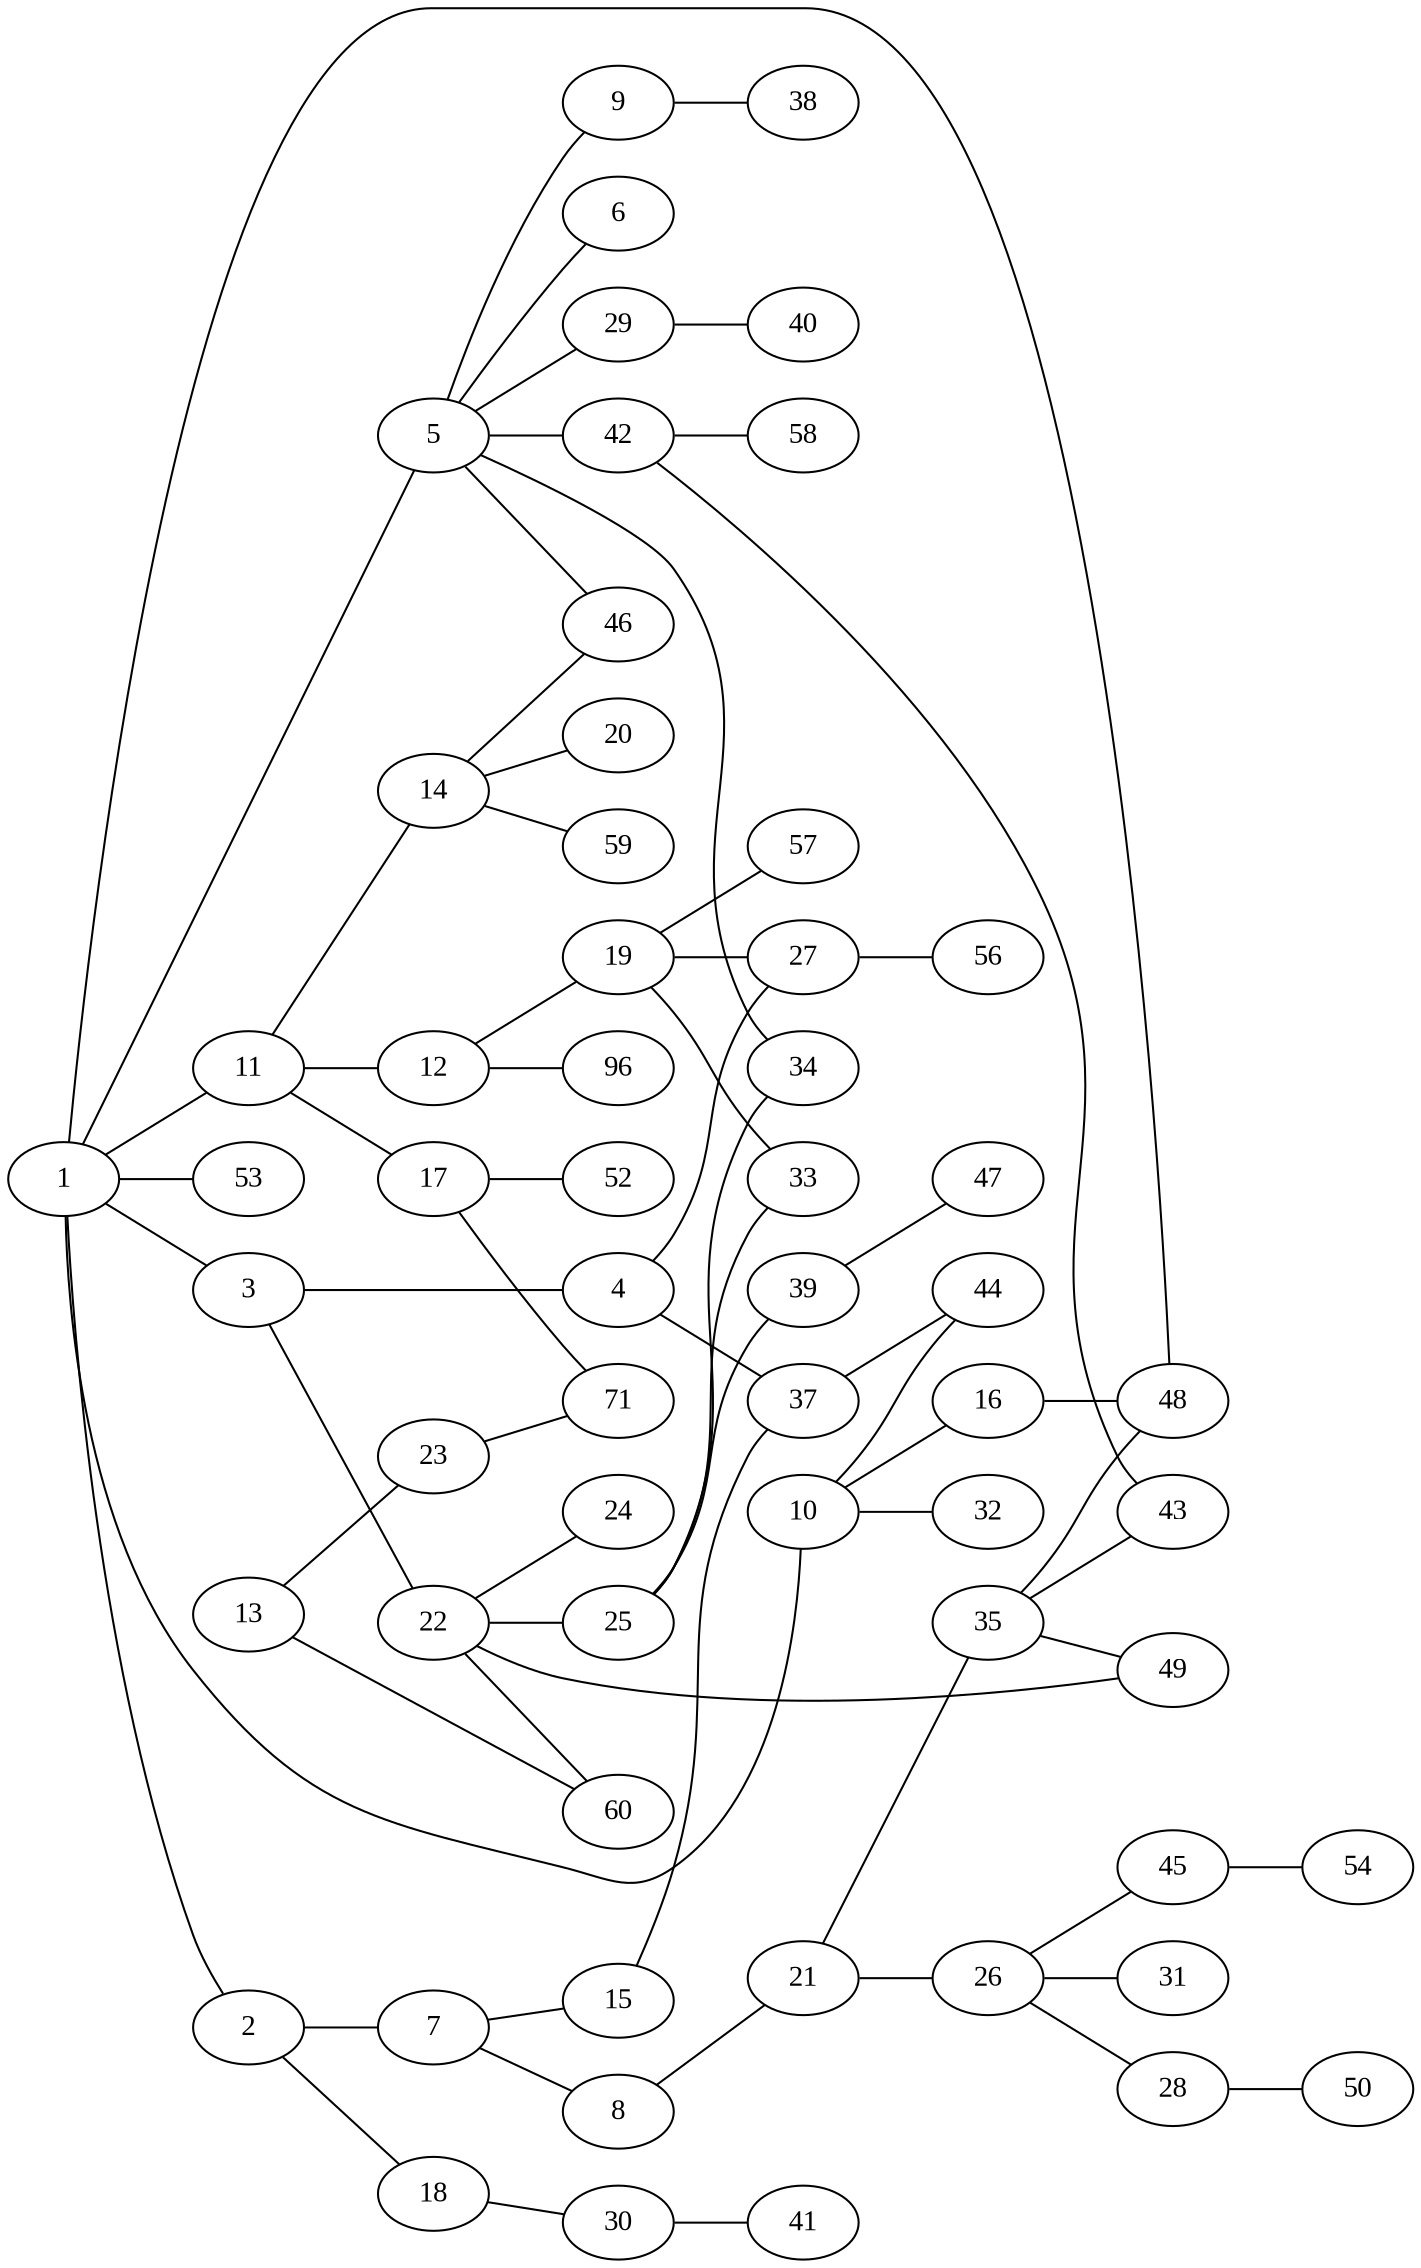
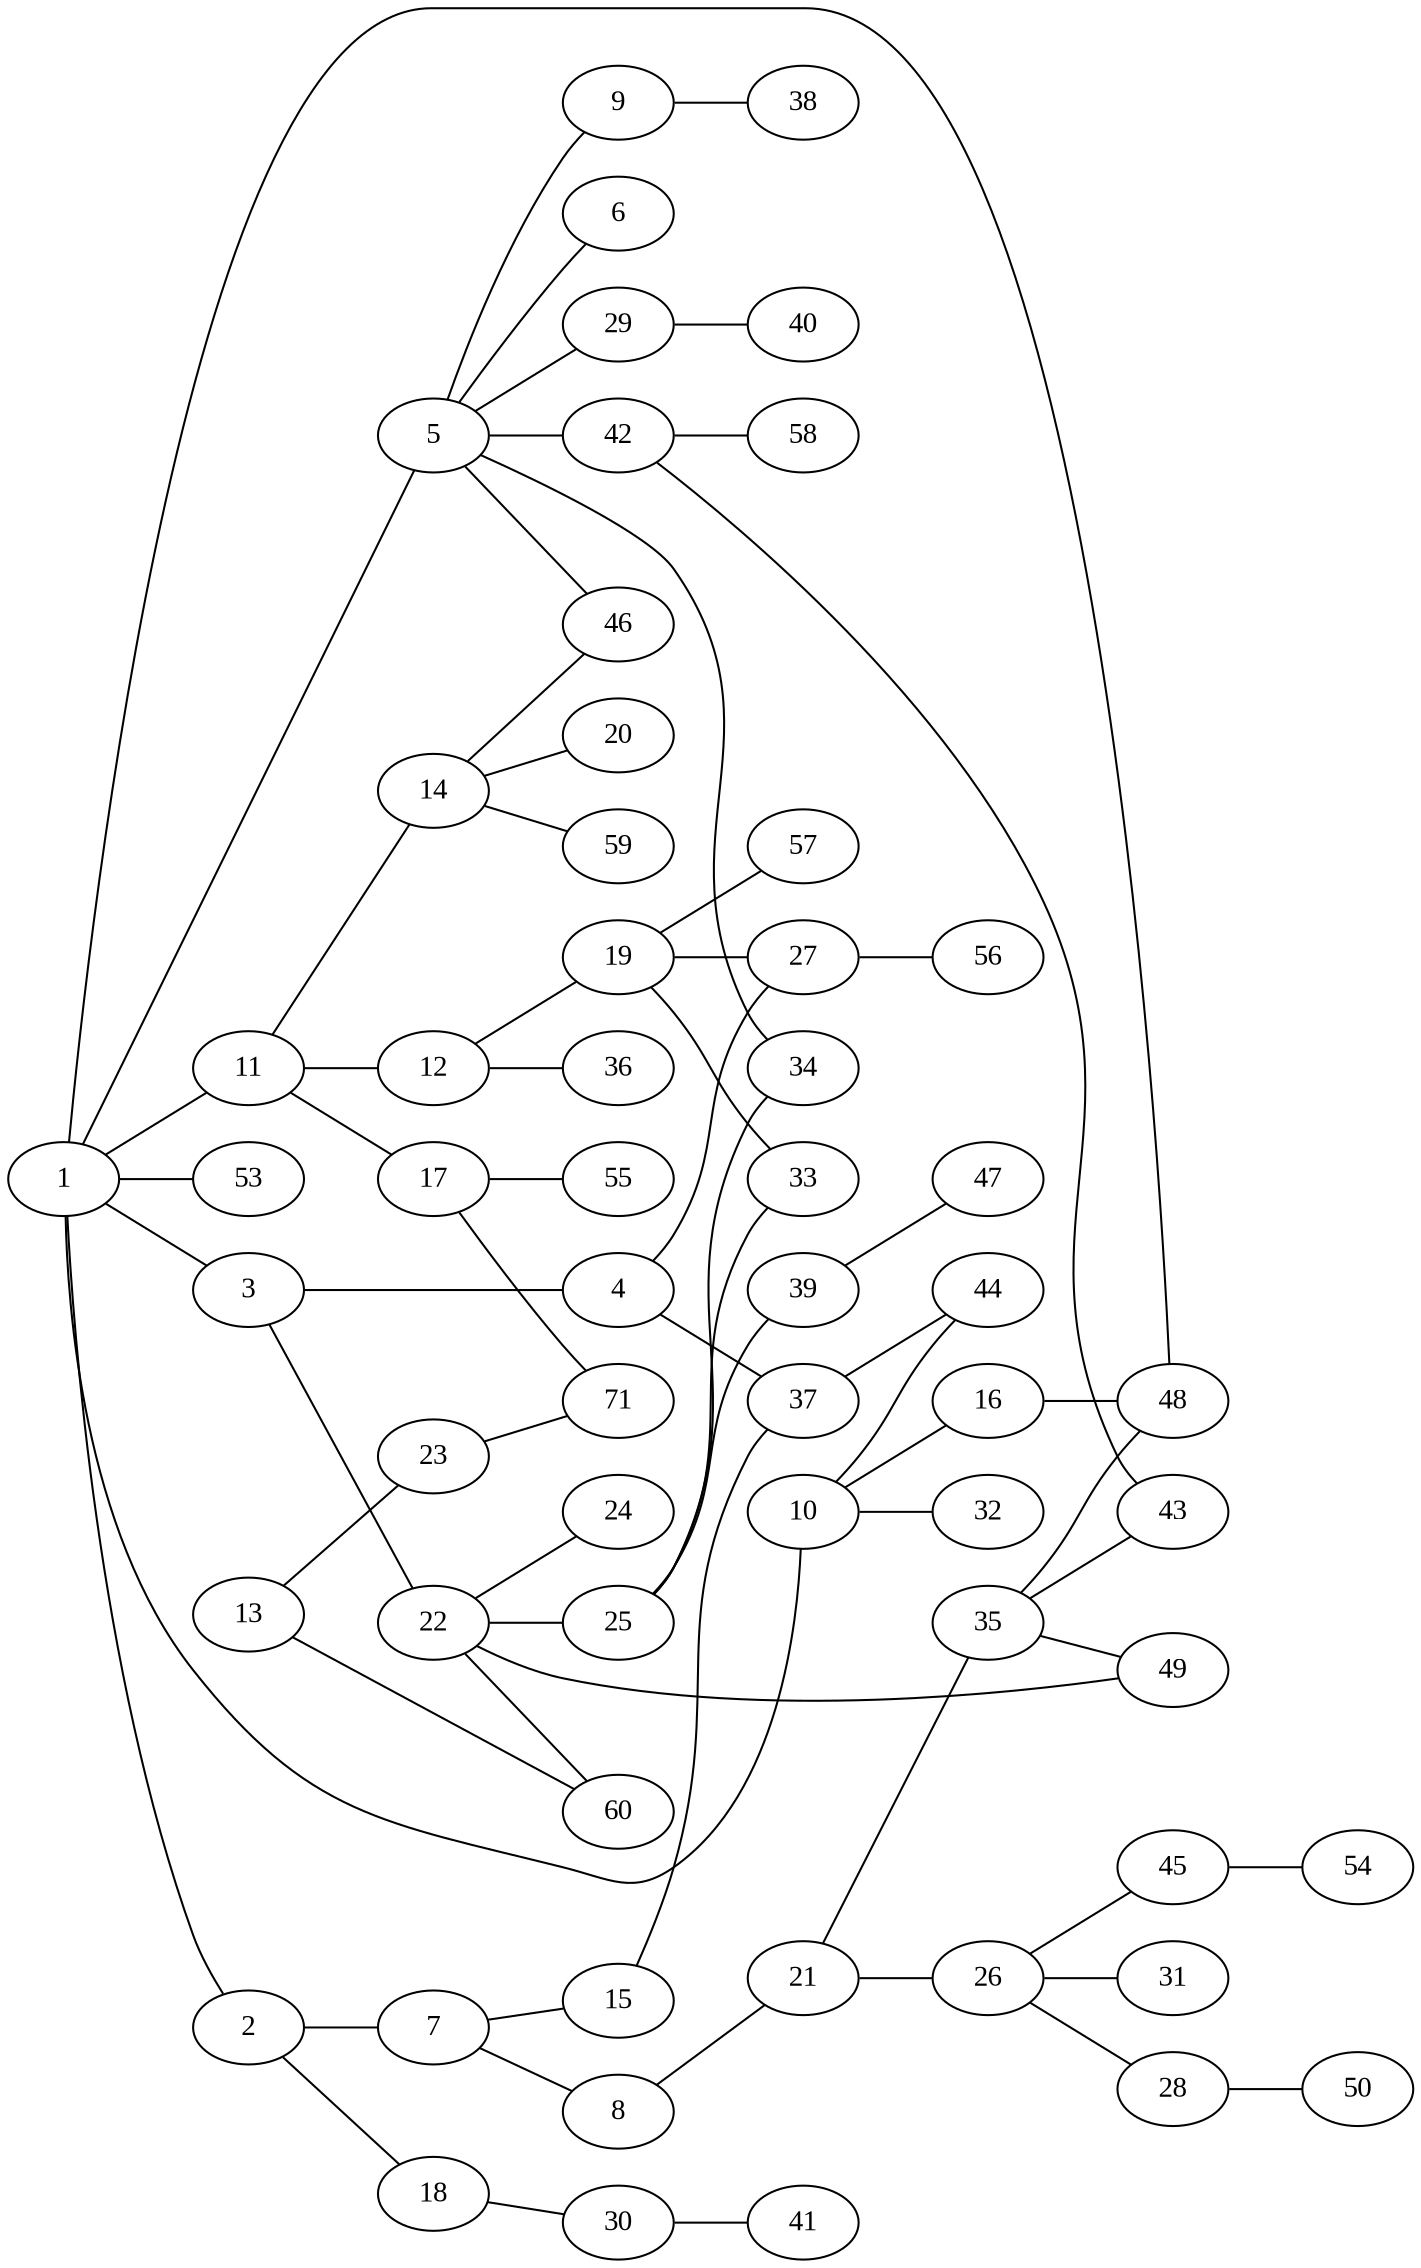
node "96": label "96" -> "36"
node "52": label "52" -> "55"
